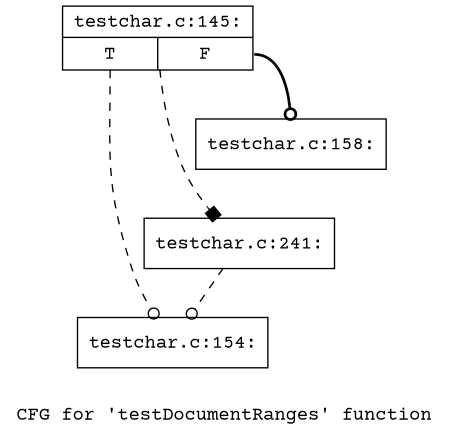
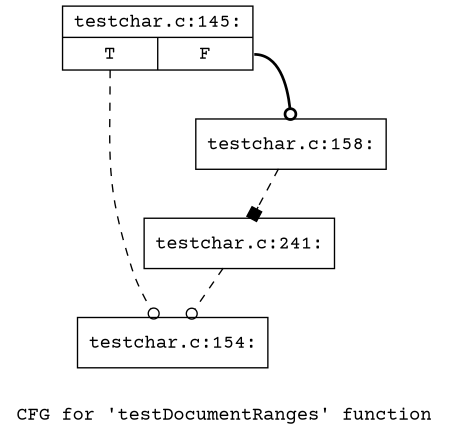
edge "testchar.c:145:" -> "testchar.c:241:": now "testchar.c:158:" -> "testchar.c:241:"
